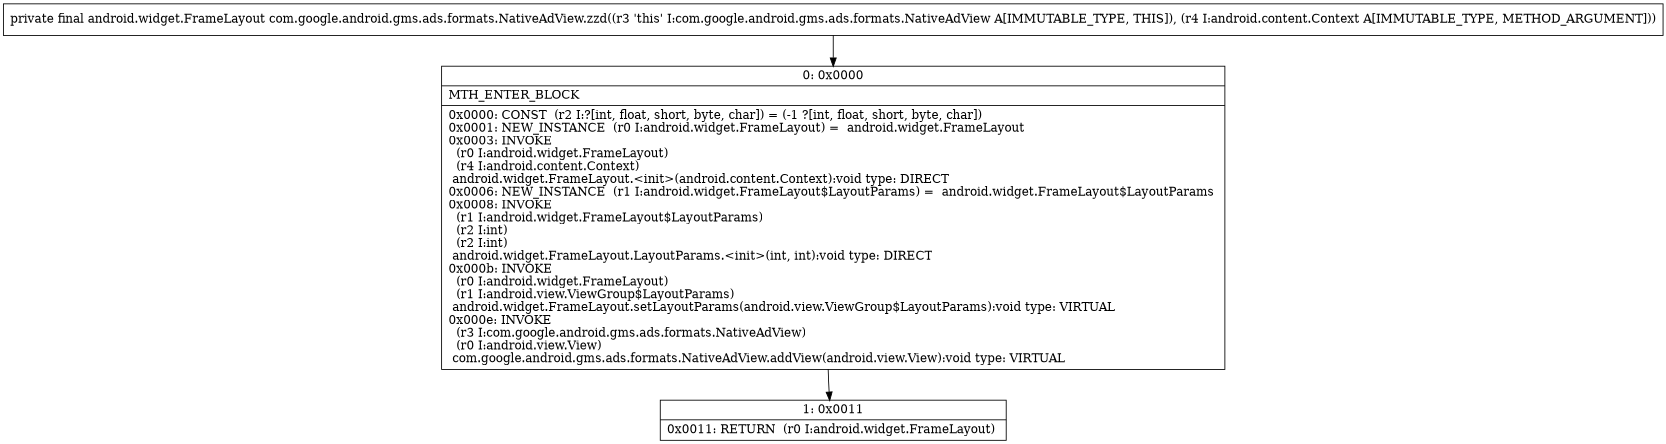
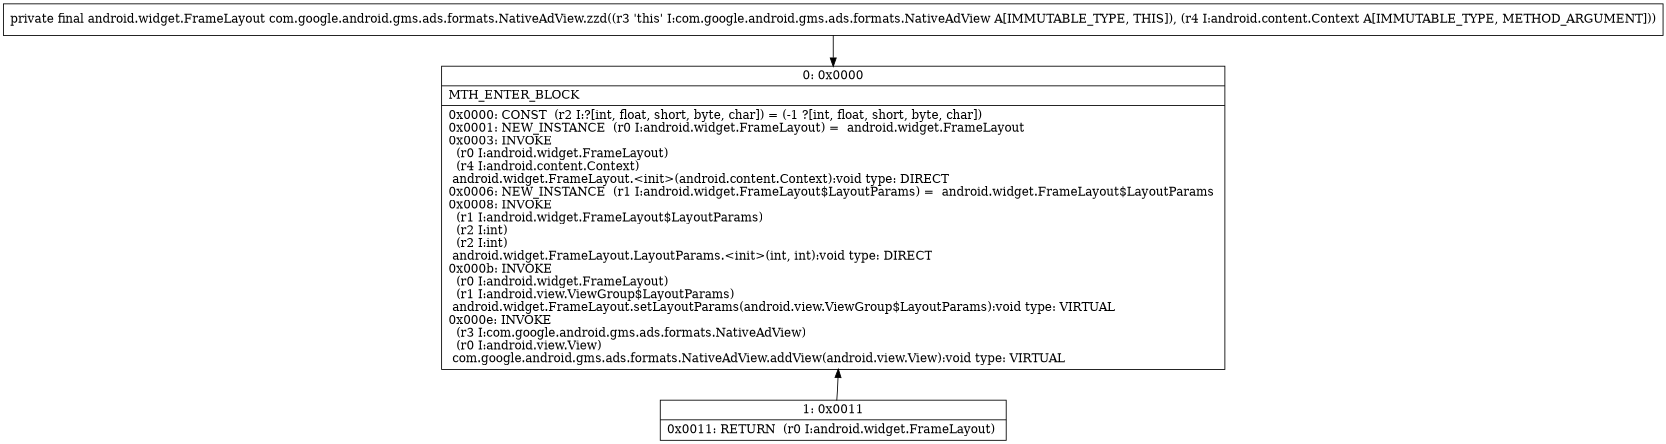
edge "0: 0x0000" -> "1: 0x0011": reversed
